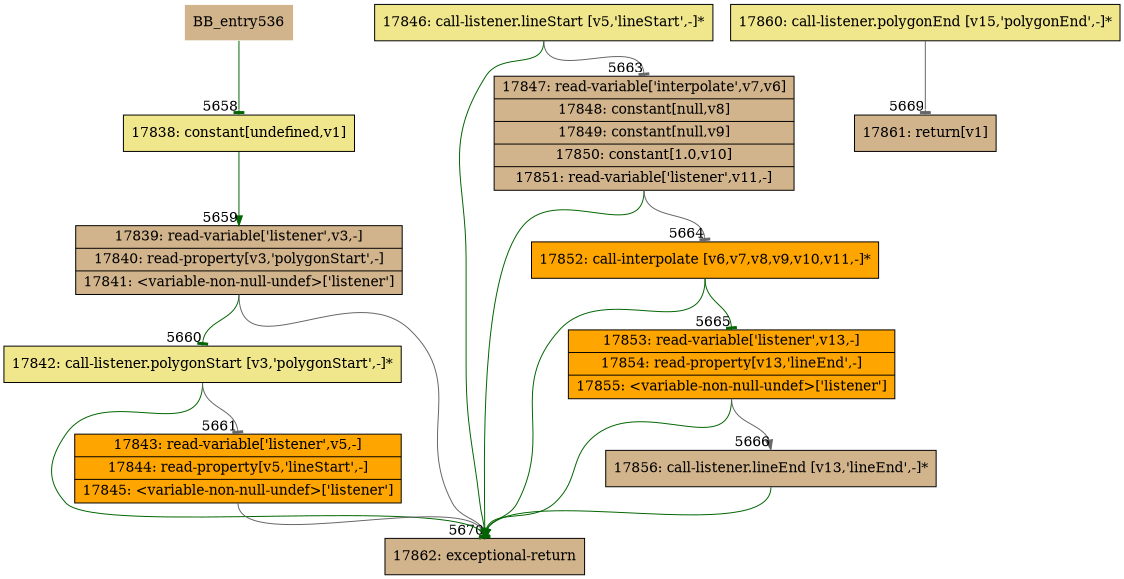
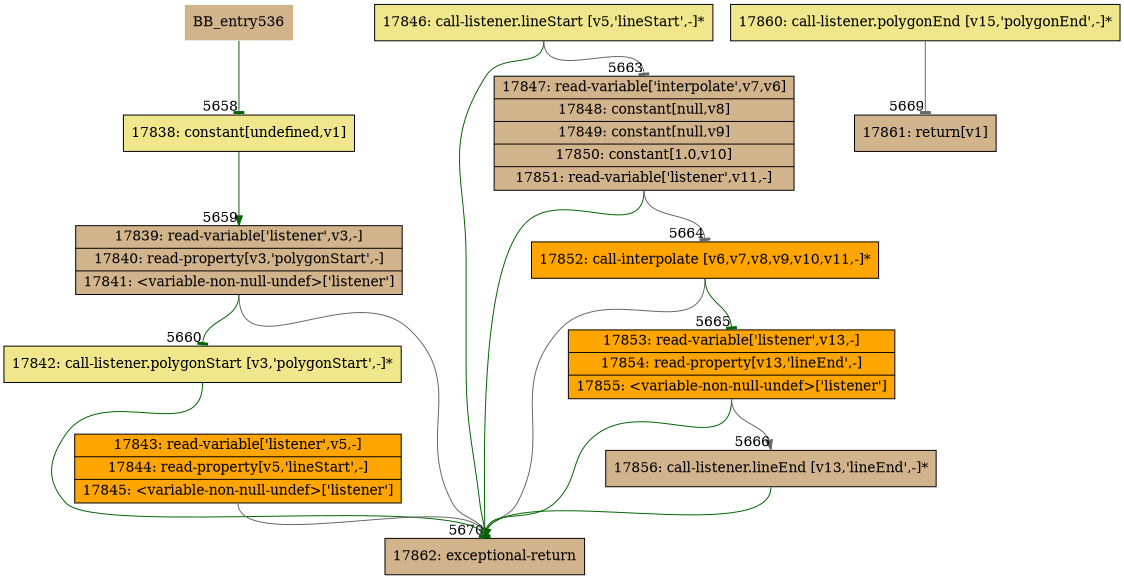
edge "17846: call-listener.lineStart [v5,'lineStart',-]*" -> "17862: exceptional-return": arrowhead normal -> tee
edge "17852: call-interpolate [v6,v7,v8,v9,v10,v11,-]*" -> "17862: exceptional-return": color darkgreen -> gray40
edge "17842: call-listener.polygonStart [v3,'polygonStart',-]*" -> "17843: read-variable['listener',v5,-]": removed
